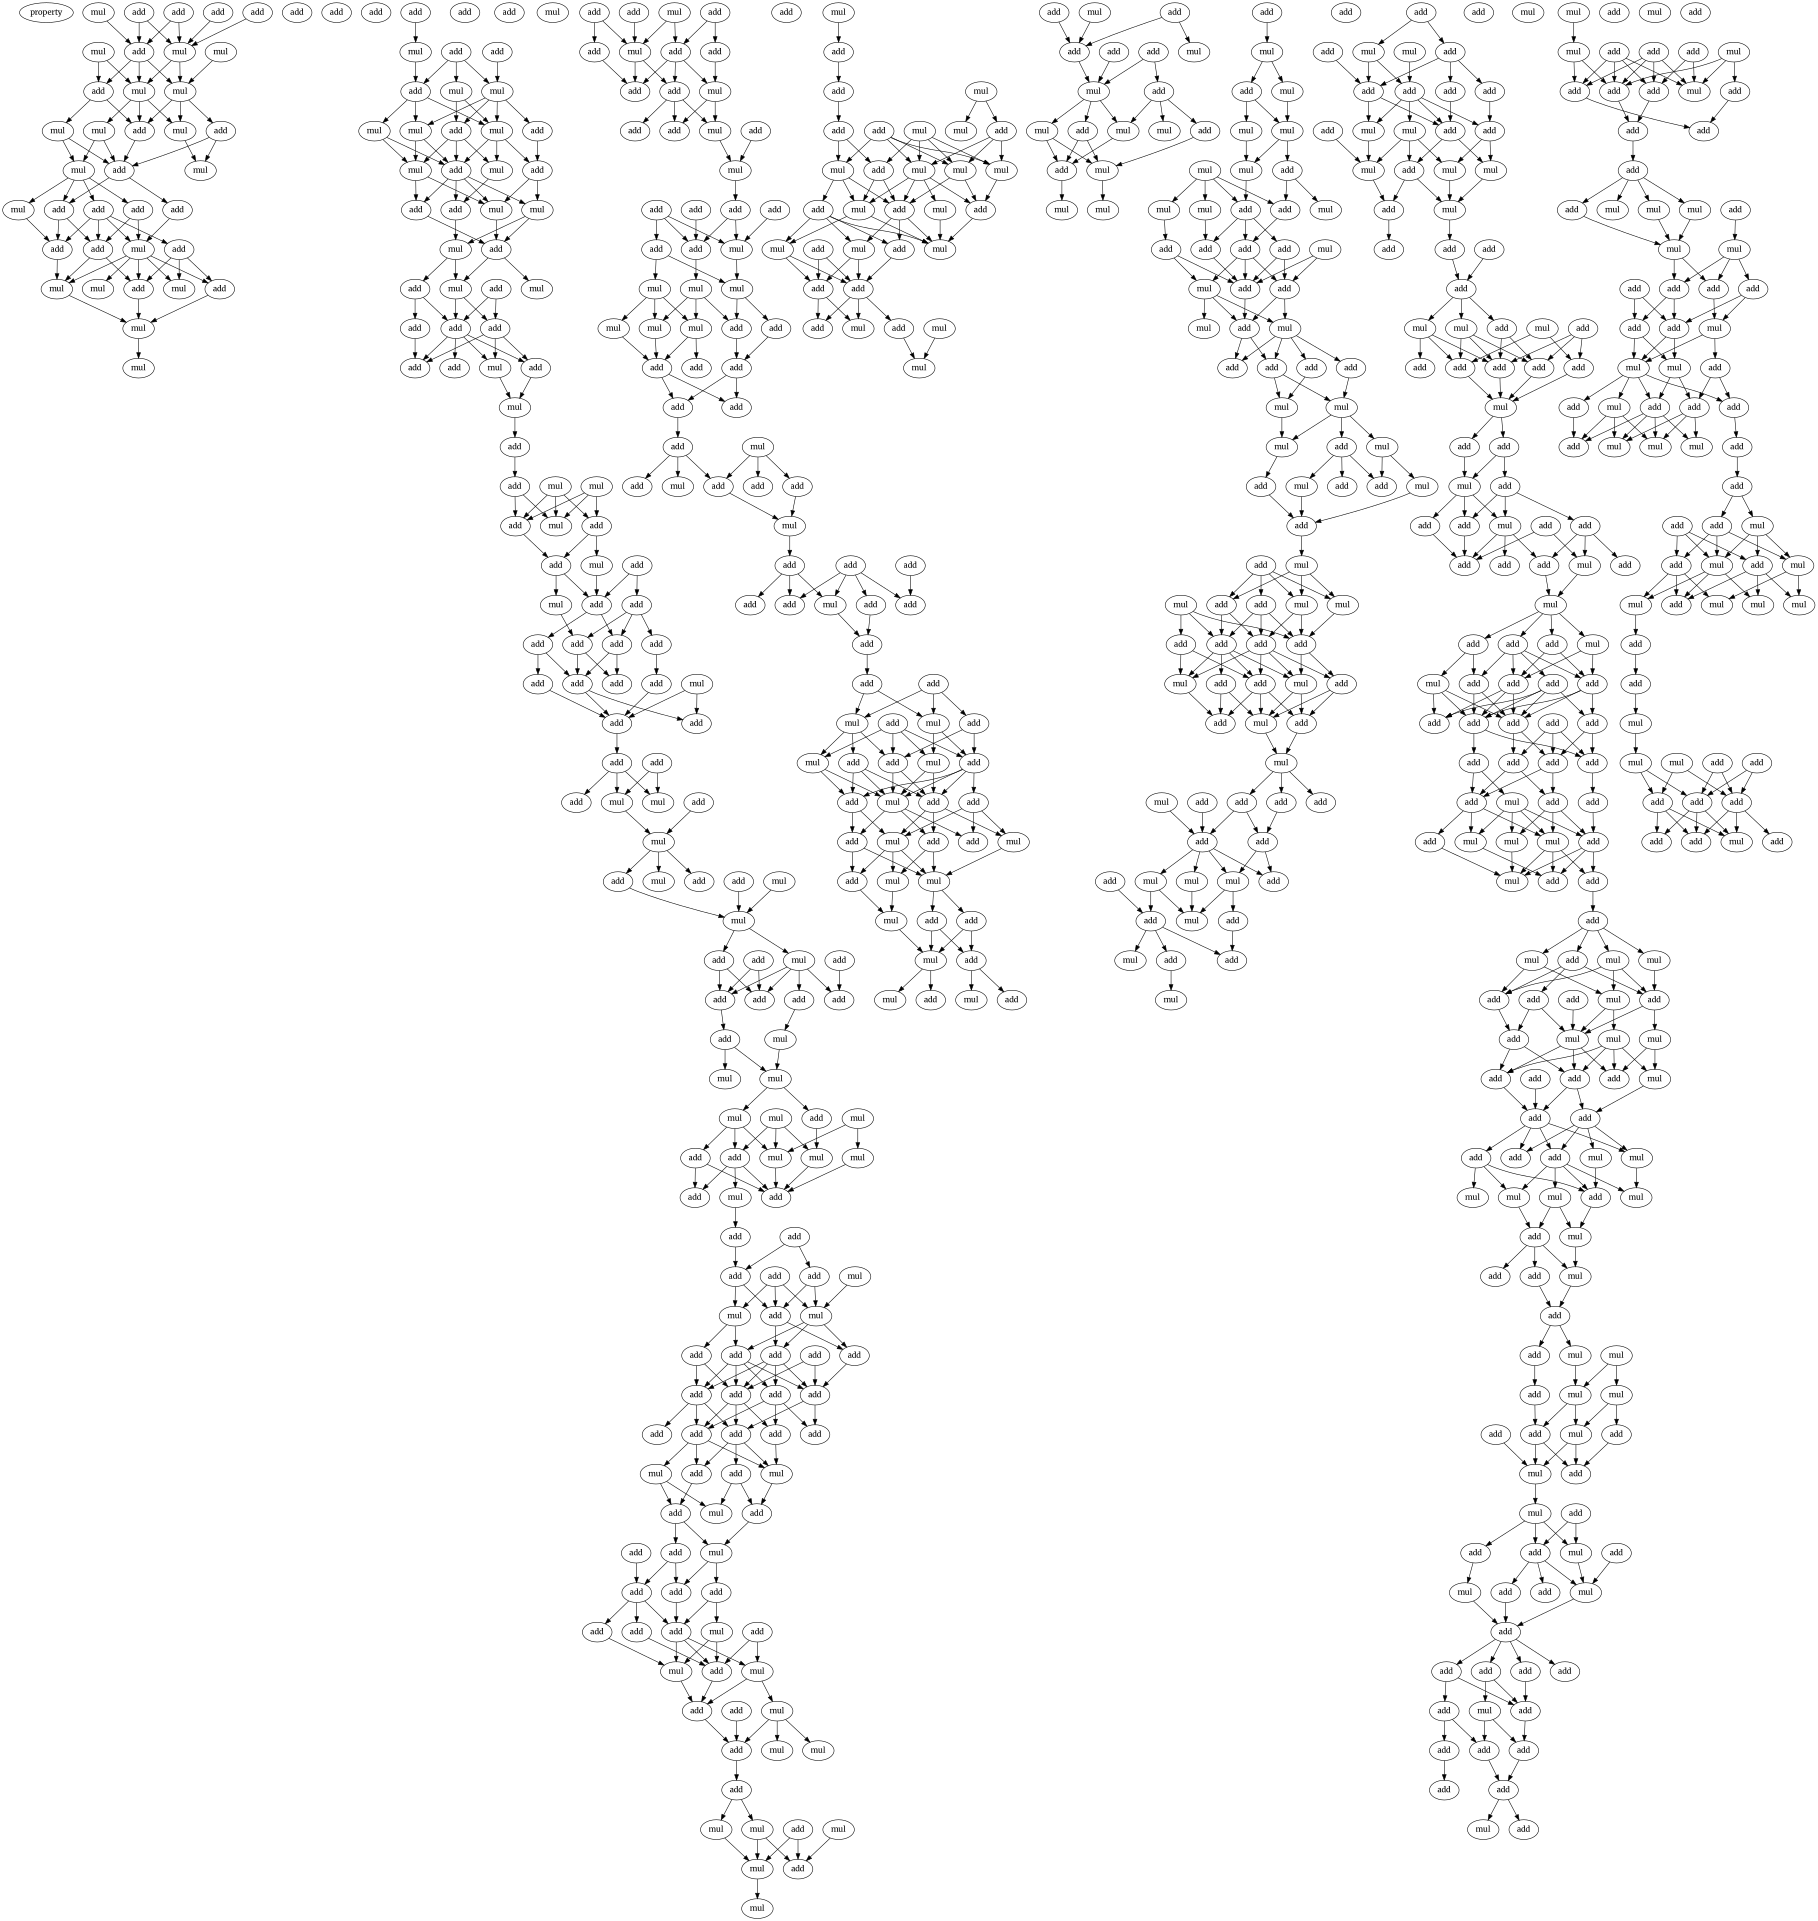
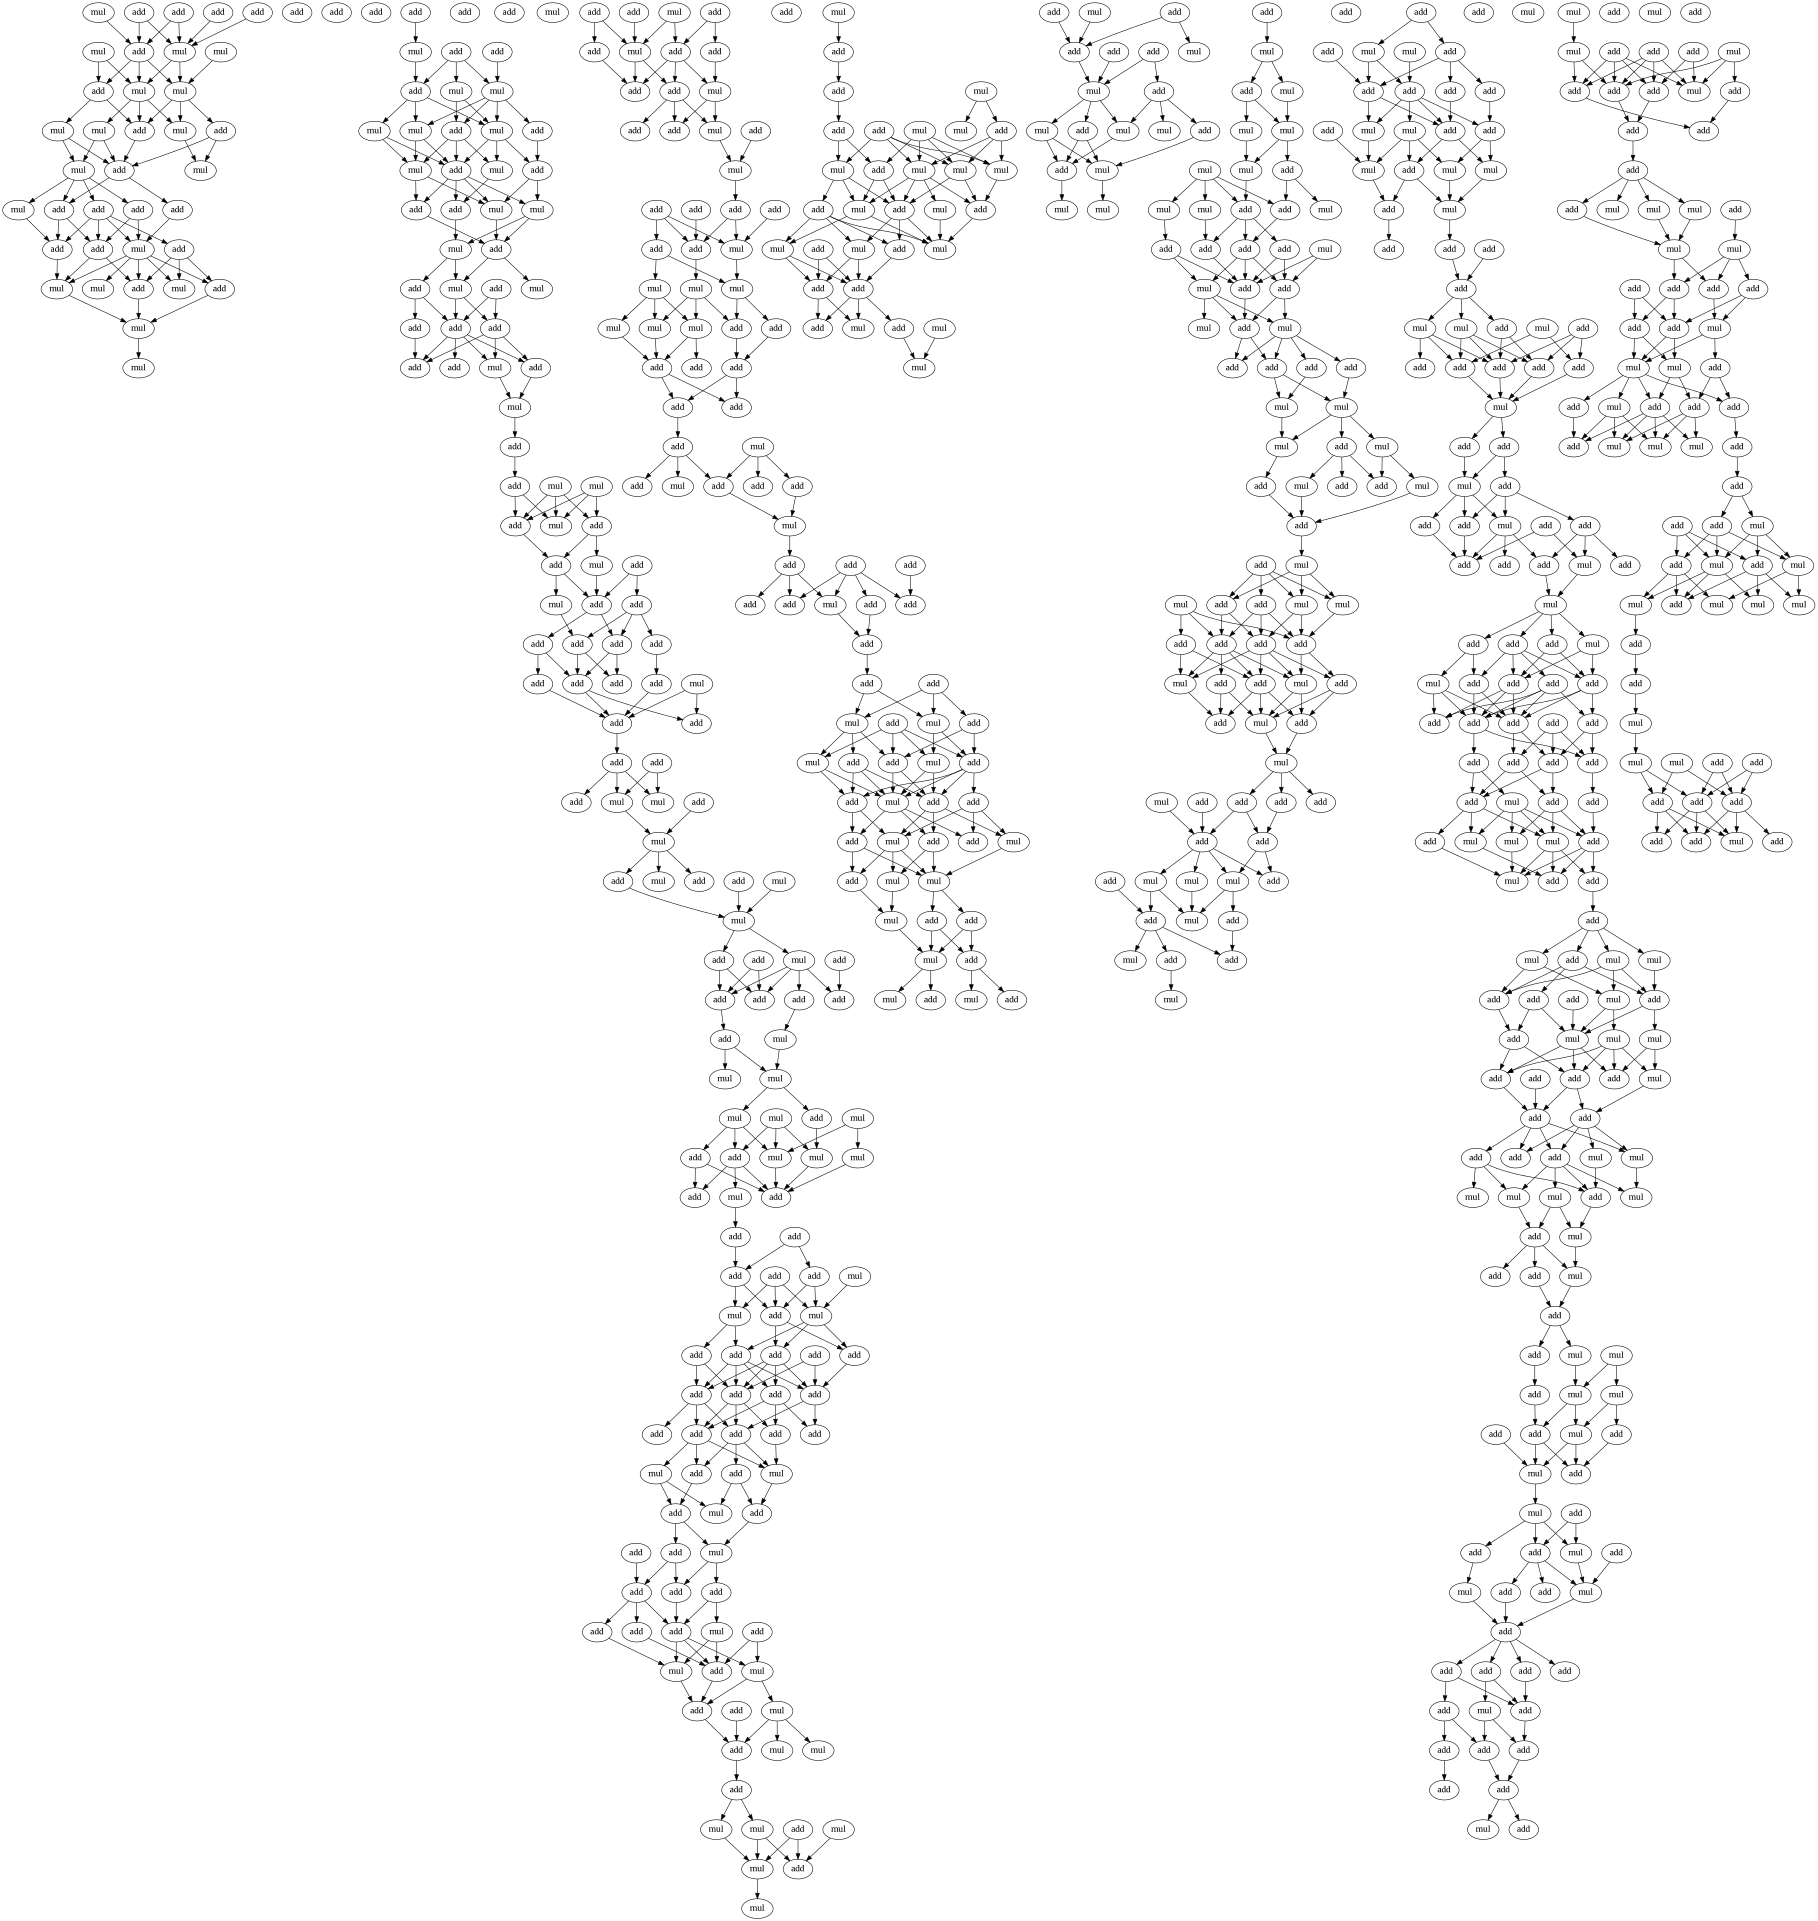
node "property": removed
